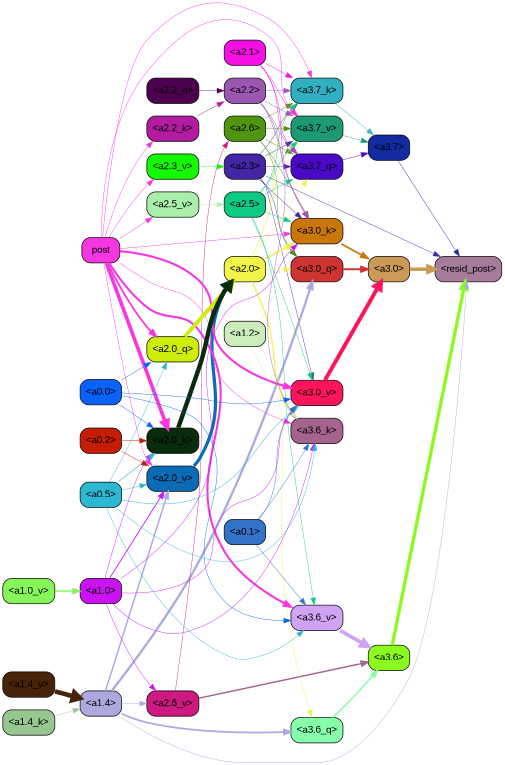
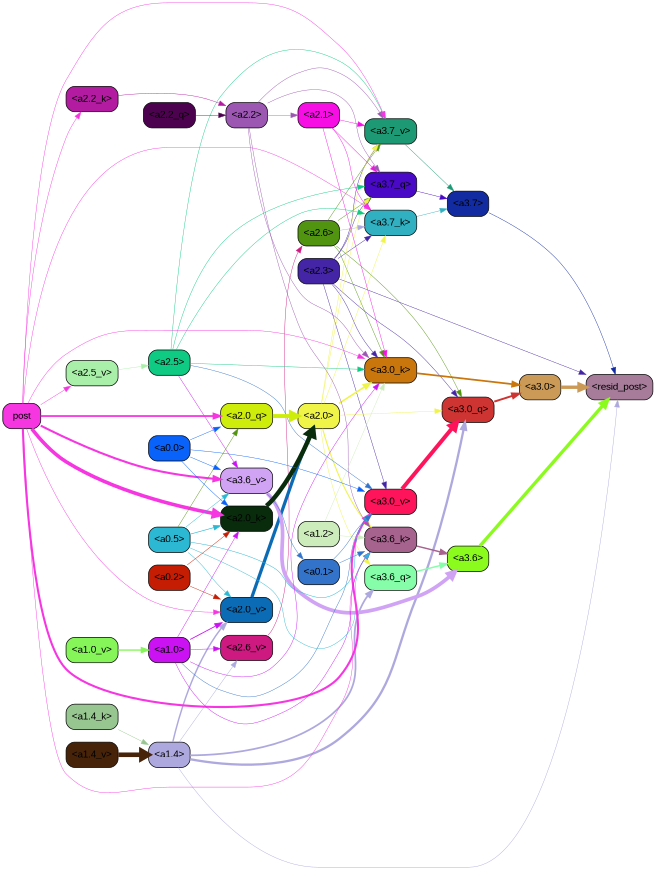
edge "<a2.2>" -> "<a3.7_k>": now "<a2.2>" -> "<a2.1>"
edge "<a2.6>" -> "<a3.7_k>": color #519410 -> #ada9de
node "<a2.3_v>": removed
edge "<a2.5>" -> "<a3.0_v>": color #0fca83 -> #3373ca
edge "<a3.0_v>" -> "<a3.0>": now "<a3.0_v>" -> "<a3.0_q>"
edge "<a2.5>" -> "<a3.6_v>": color #0fca83 -> #ca12f3
edge "<a0.5>" -> "<a2.0_q>": color #2cb7d3 -> #519410
edge "<a1.0>" -> "<a3.0_v>": color #ca12f3 -> #3373ca
edge "<a0.1>" -> "<a3.6_v>": reversed
edge "<a2.6_v>" -> "<a3.6>": now "<a3.6_k>" -> "<a3.6>"
